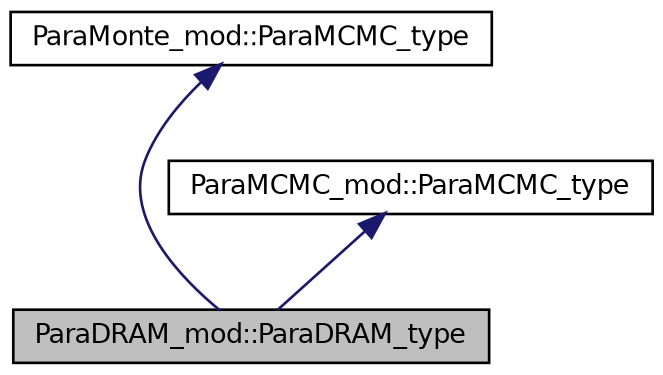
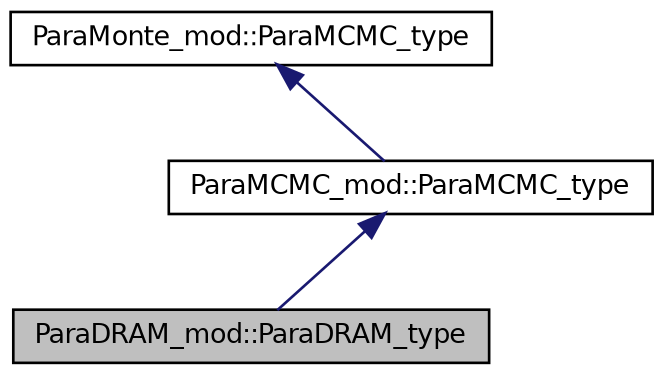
edge "ParaDRAM_mod::ParaDRAM_type" -> "ParaMonte_mod::ParaMCMC_type": now "ParaMCMC_mod::ParaMCMC_type" -> "ParaMonte_mod::ParaMCMC_type"
